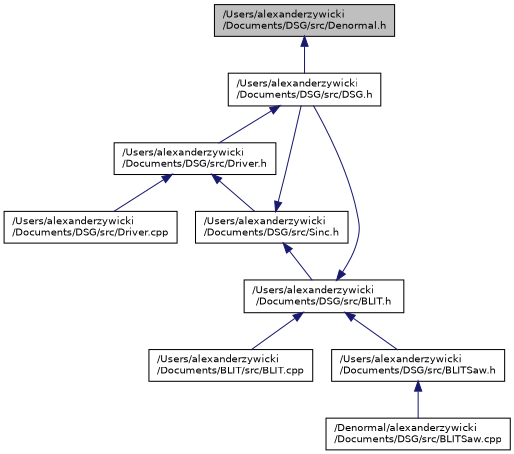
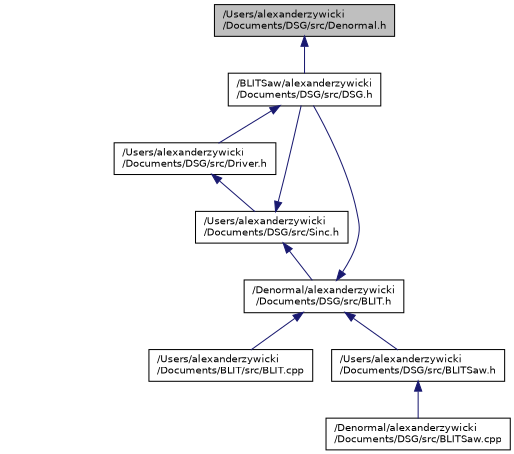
node "/Users/alexanderzywicki /Documents/DSG/src/DSG.h": label "/Users/alexanderzywicki /Documents/DSG/src/DSG.h" -> "/BLITSaw/alexanderzywicki /Documents/DSG/src/DSG.h"
node "/Users/alexanderzywicki /Documents/DSG/src/Driver.cpp": removed
node "/Users/alexanderzywicki /Documents/DSG/src/BLIT.h": label "/Users/alexanderzywicki /Documents/DSG/src/BLIT.h" -> "/Denormal/alexanderzywicki /Documents/DSG/src/BLIT.h"
